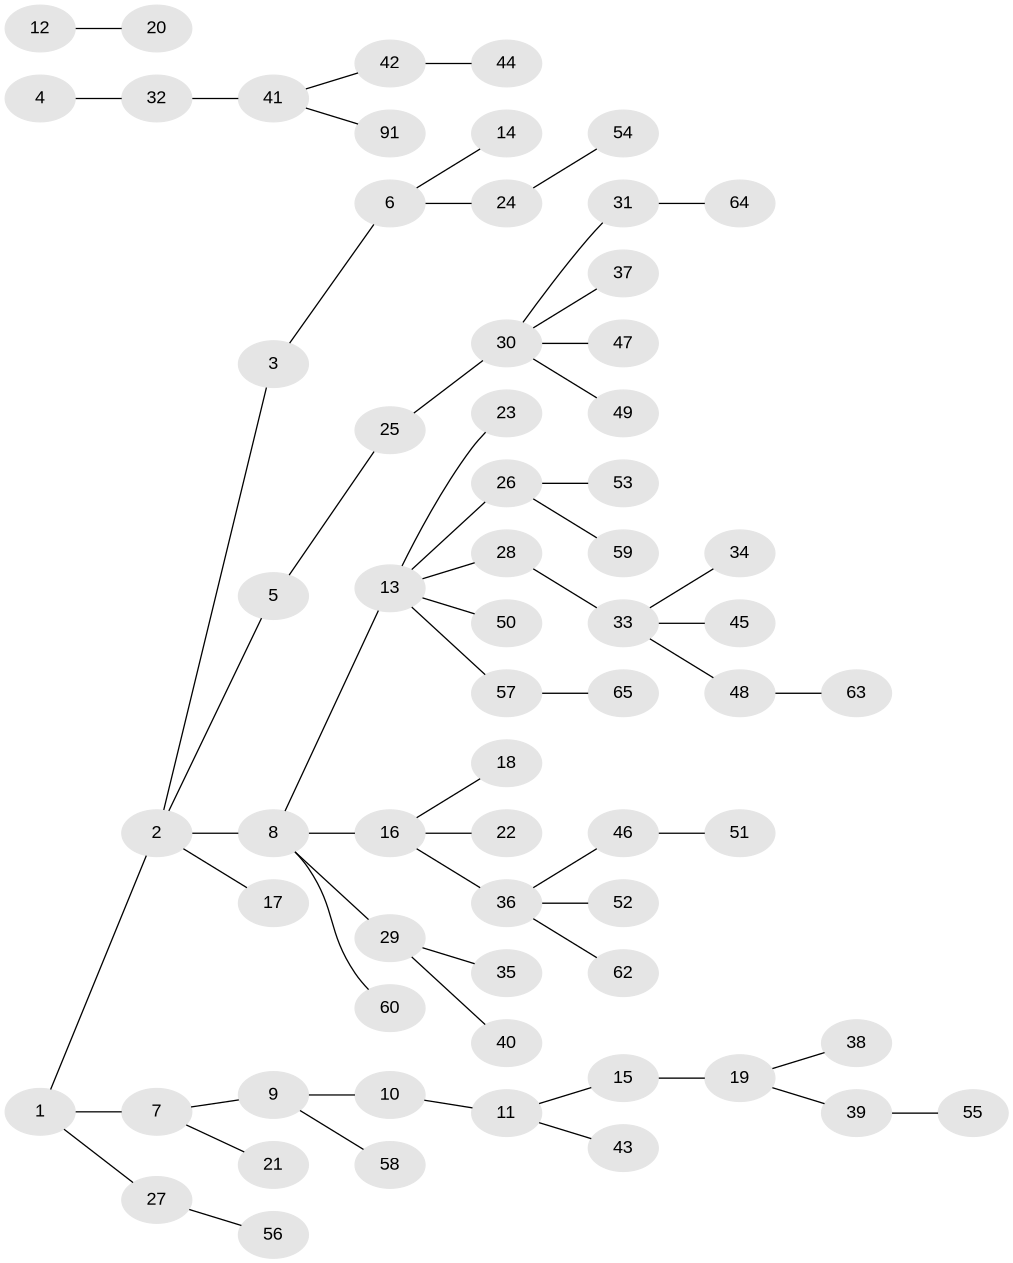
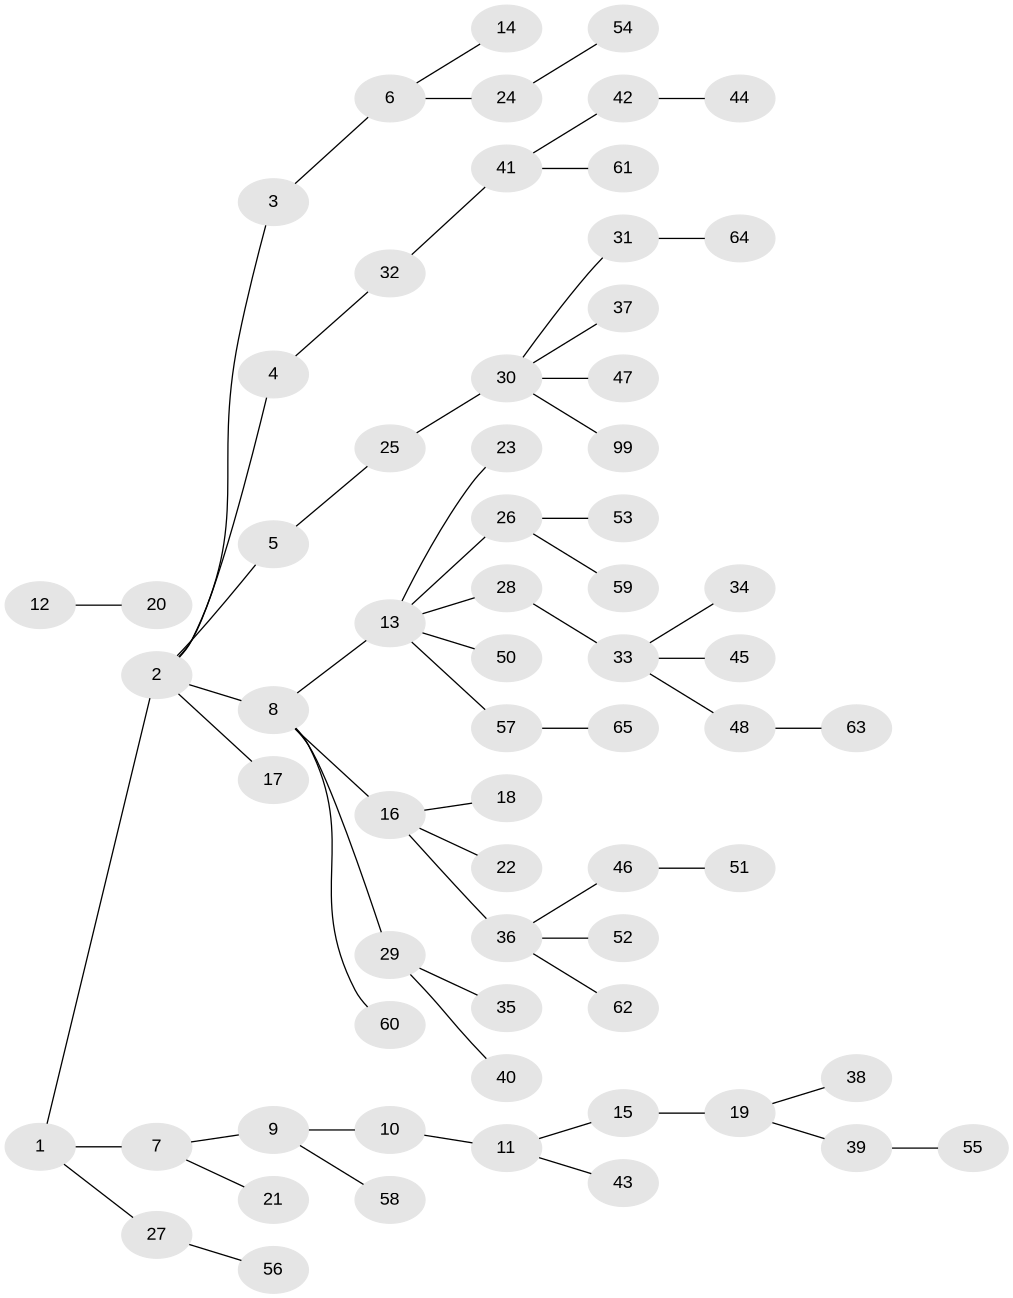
node "91": label "91" -> "61"
node "49": label "49" -> "99"
edge "4" -- "2": added
